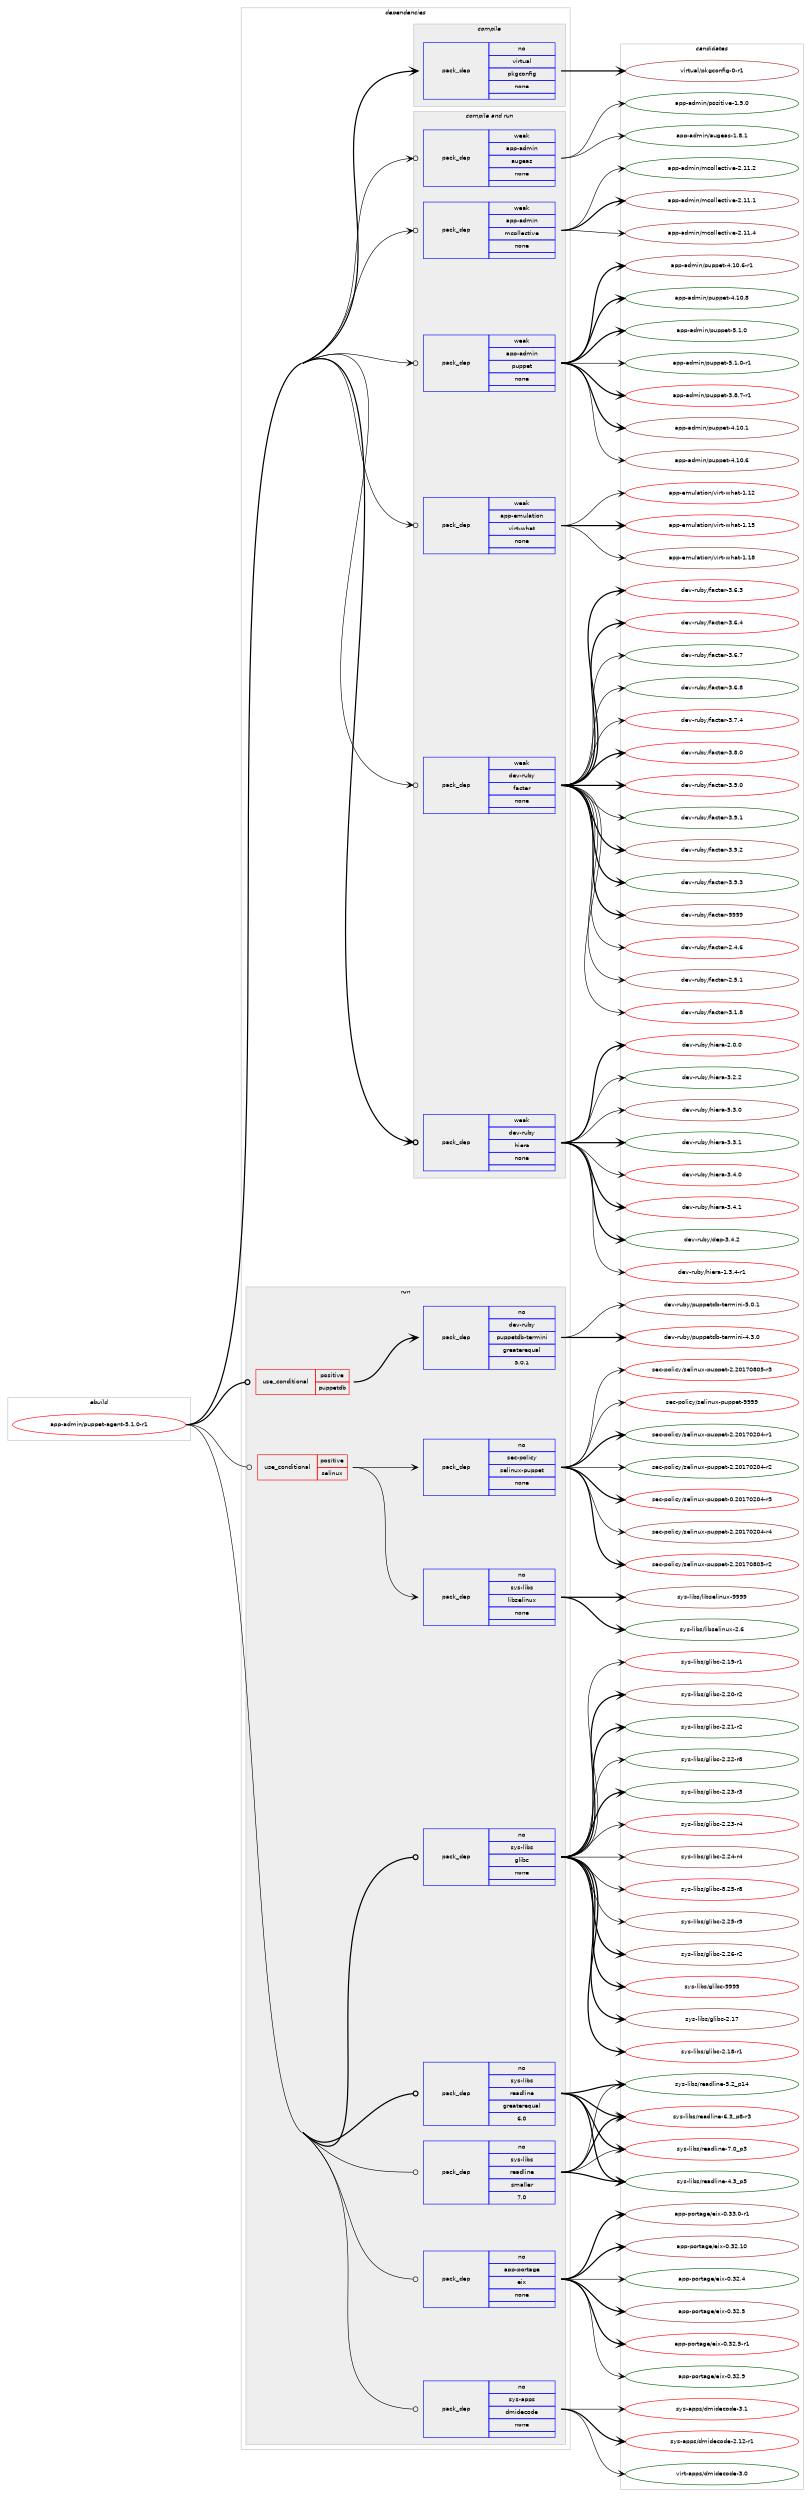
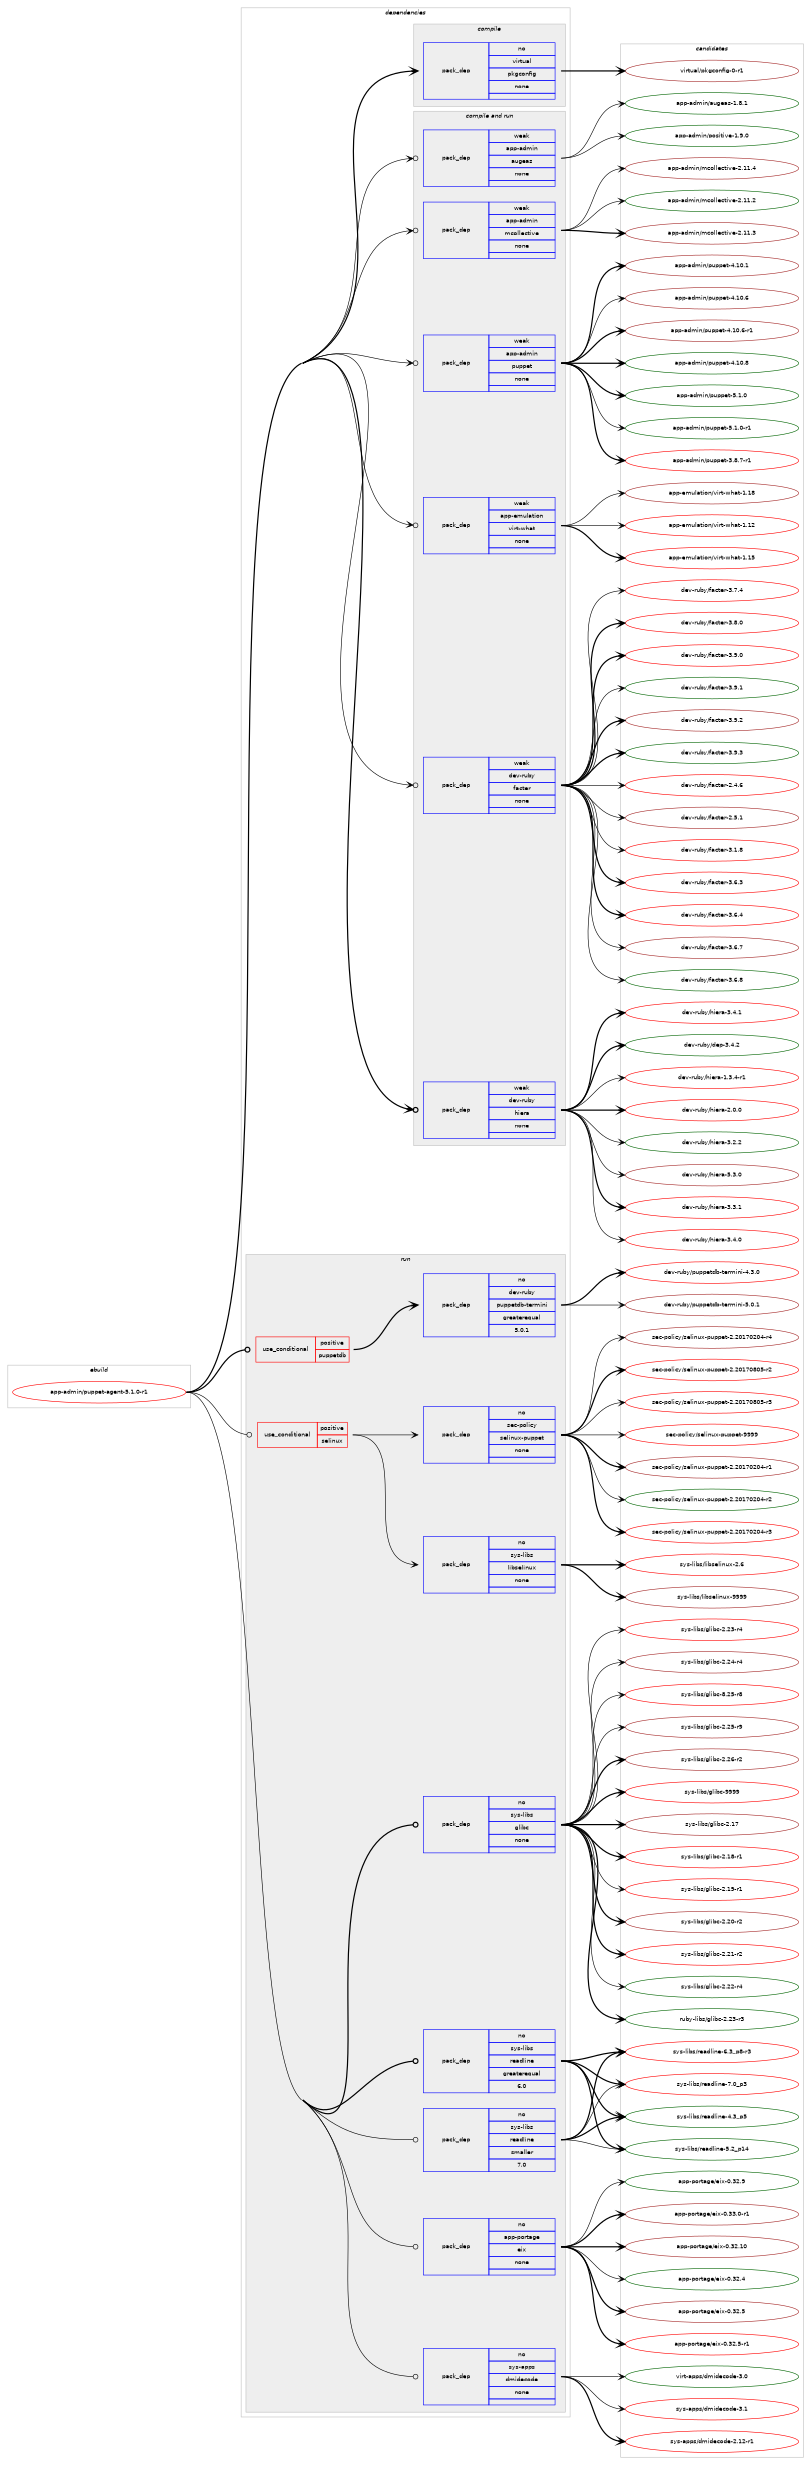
node "app-admin/mcollective-2.11.1": label "app-admin/mcollective-2.11.1" -> "app-admin/mcollective-2.11.3"
node "dev-ruby/facter-3.6.7": color darkgreen -> brown
node "dev-ruby/facter-9999": removed
node "dev-ruby/hiera-3.3.1": color darkgreen -> red
node "sec-policy/selinux-puppet-2.20170204-r1": color darkgreen -> brown
node "sec-policy/selinux-puppet-0.20170204-r3": label "sec-policy/selinux-puppet-0.20170204-r3" -> "sec-policy/selinux-puppet-2.20170204-r3"
node "sys-libs/libselinux-2.6": color darkgreen -> red
node "sys-libs/glibc-2.21-r2": color darkgreen -> red
node "sys-libs/glibc-2.22-r8": label "sys-libs/glibc-2.22-r8" -> "sys-libs/glibc-2.22-r4"
node "sys-libs/glibc-2.23-r3": label "sys-libs/glibc-2.23-r3" -> "ruby-libs/glibc-2.23-r3"
